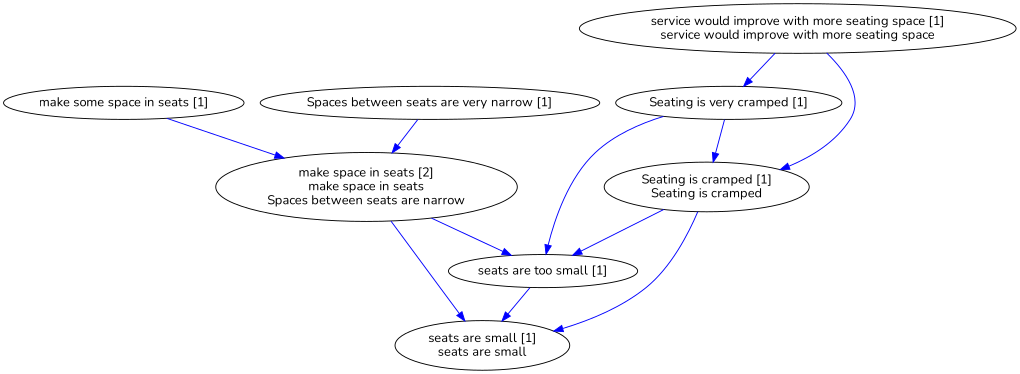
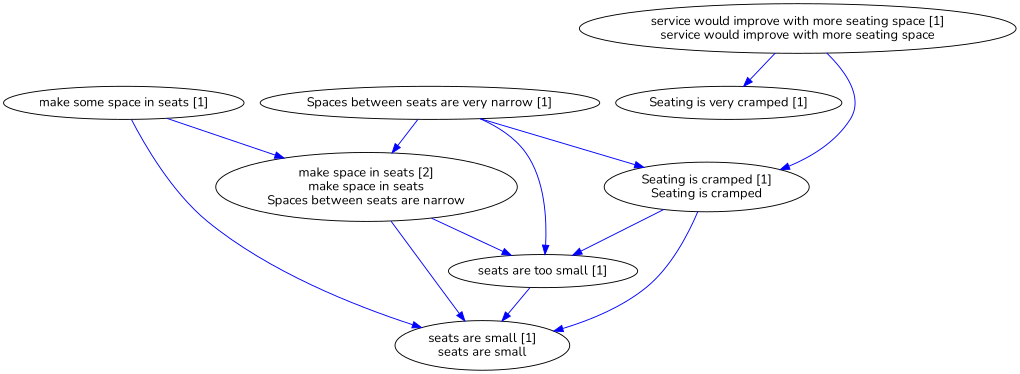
edge "Seating is very cramped [1]" -> "Seating is cramped [1] Seating is cramped": now "Spaces between seats are very narrow [1]" -> "Seating is cramped [1] Seating is cramped"
edge "Seating is very cramped [1]" -> "seats are too small [1]": now "Spaces between seats are very narrow [1]" -> "seats are too small [1]"
edge "make some space in seats [1]" -> "seats are small [1] seats are small": added
